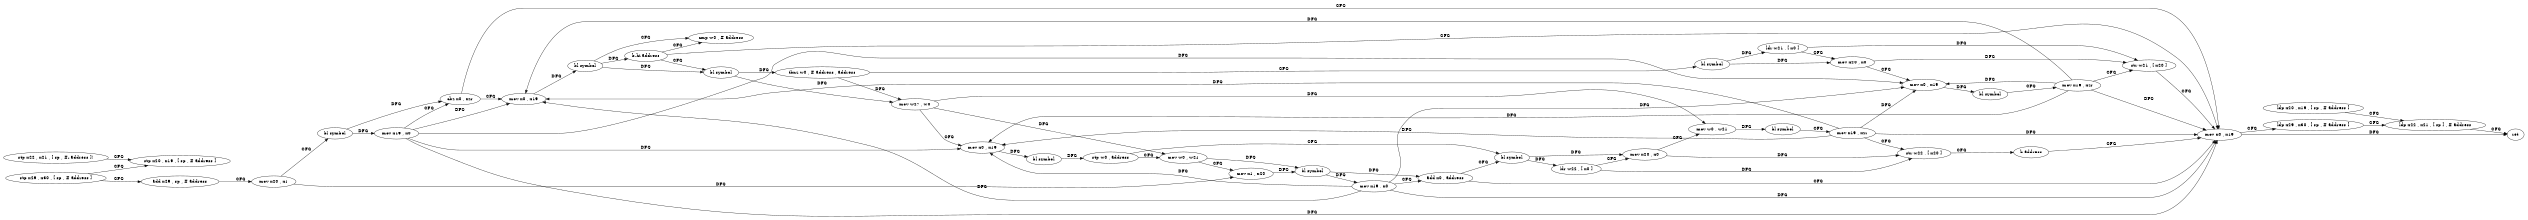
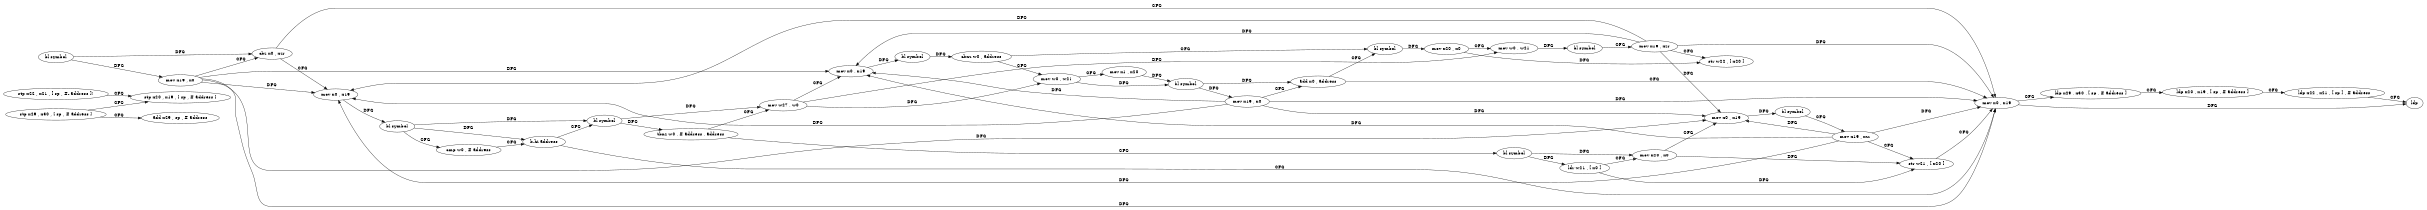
edge "b.hi address" -> "cmp w0 , # address": reversed
edge "tbnz w0 , # address , address" -> "mov w27 , w0": label "DFG" -> "CFG"
edge "ldp x29 , x30 , [ sp , # address ]" -> "ldp x22 , x21 , [ sp ] , # address": now "ldp x29 , x30 , [ sp , # address ]" -> "ldp x20 , x19 , [ sp , # address ]"
node "ret": label "ret" -> "ldp"
node "b address": removed
node "stp w0 , address": label "stp w0 , address" -> "cbnz w0 , address"
node "ldr w22 , [ x0 ]": removed
node "mov x20 , x1": removed
